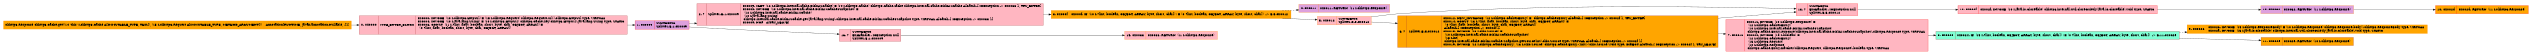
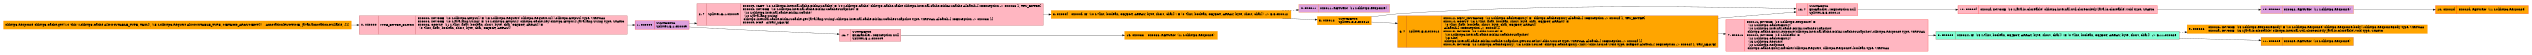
node "5: 0x0012": fillcolor lightpink -> orange
node "15: 0x0033": fillcolor lightpink -> orange
